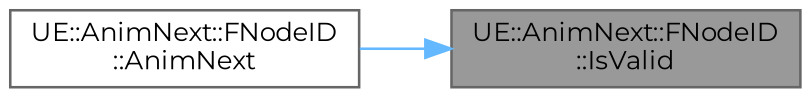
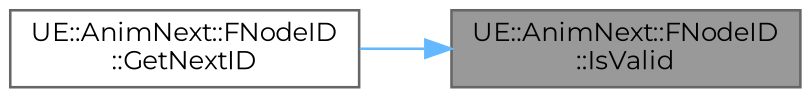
node "UE::AnimNext::FNodeID ::AnimNext": label "UE::AnimNext::FNodeID ::AnimNext" -> "UE::AnimNext::FNodeID ::GetNextID"
